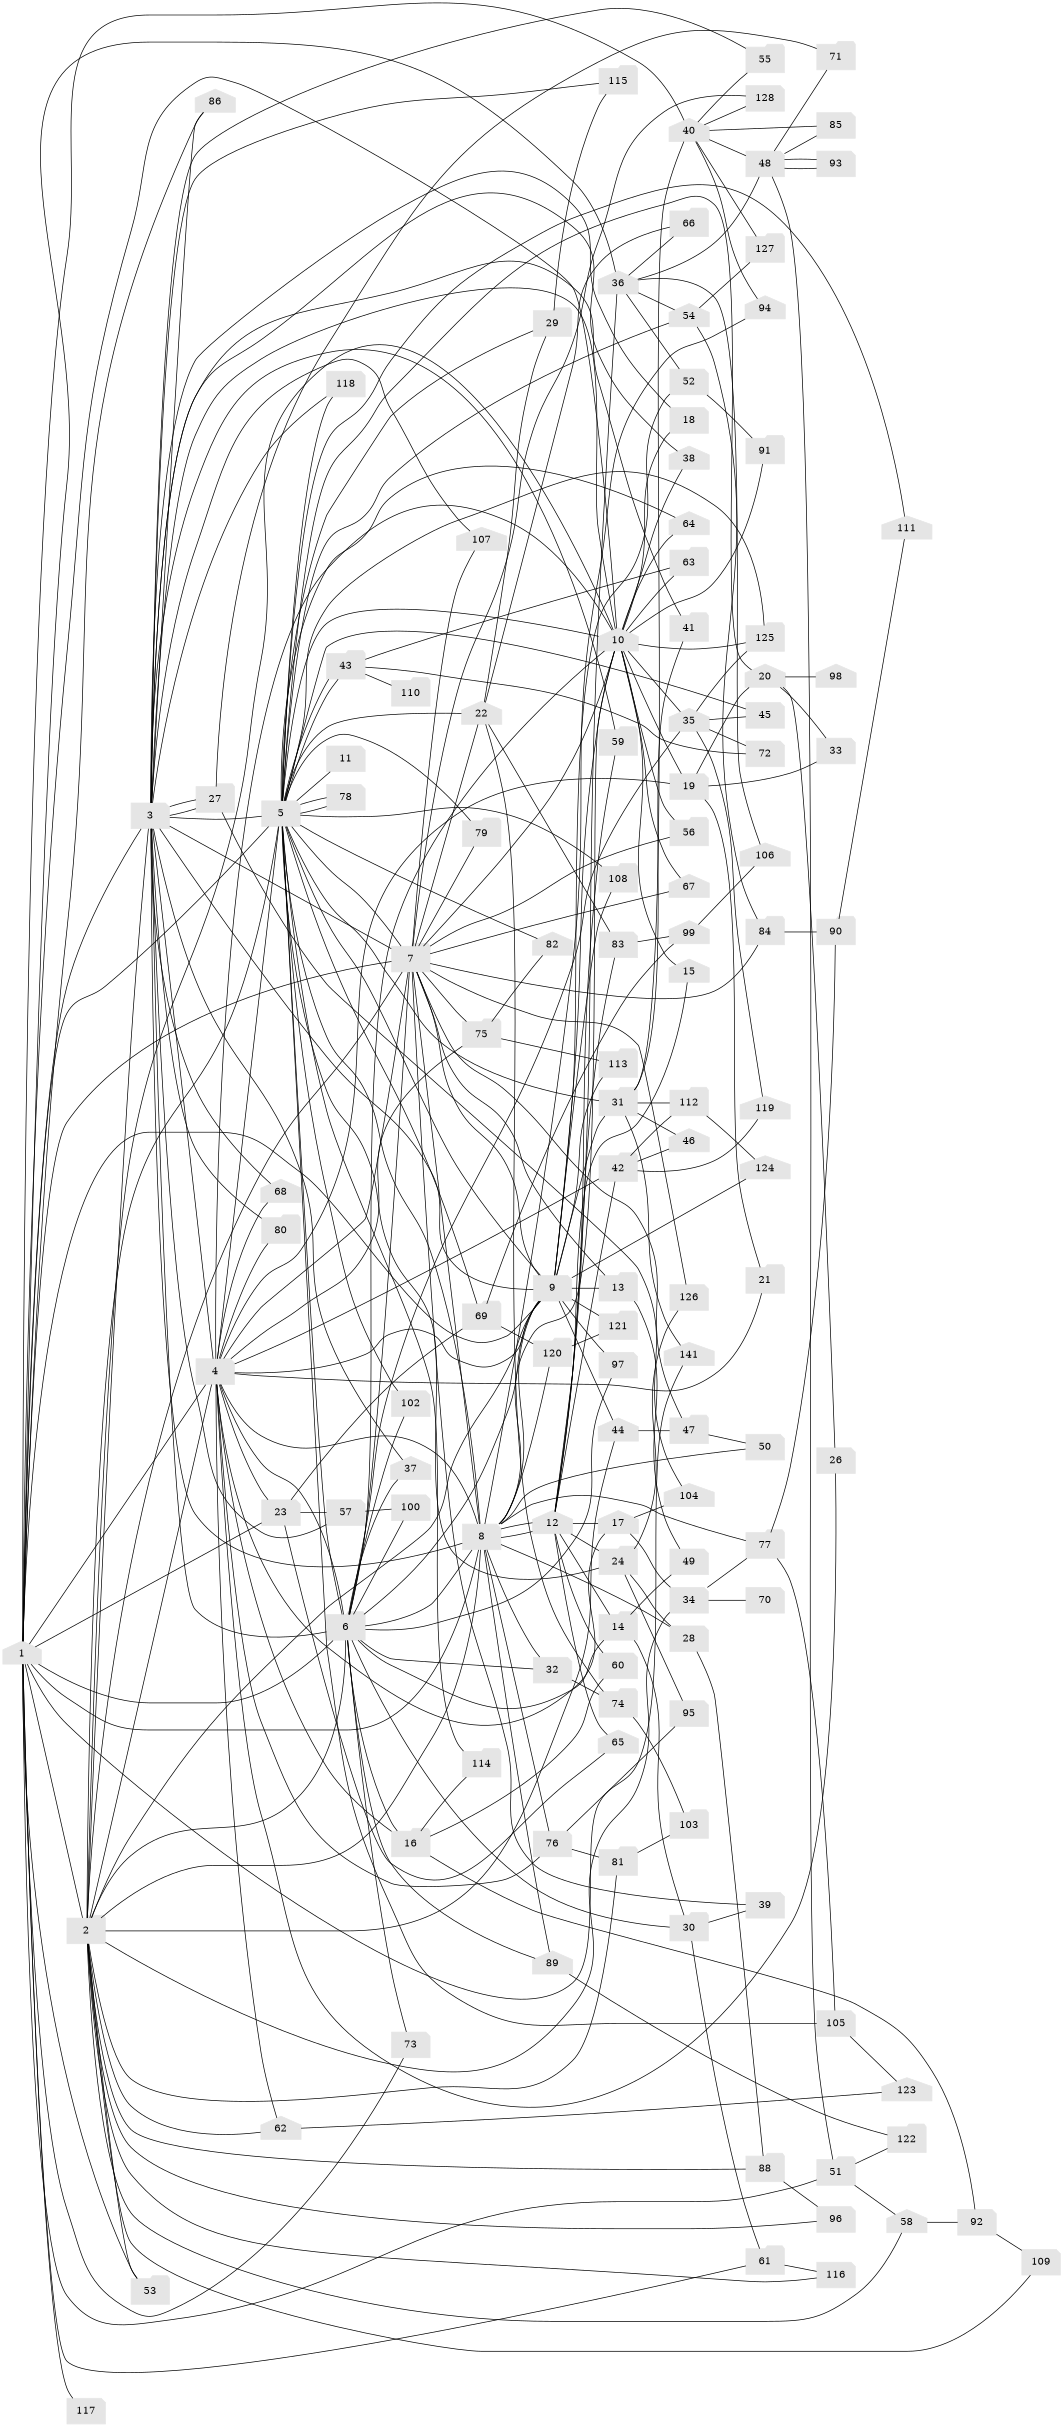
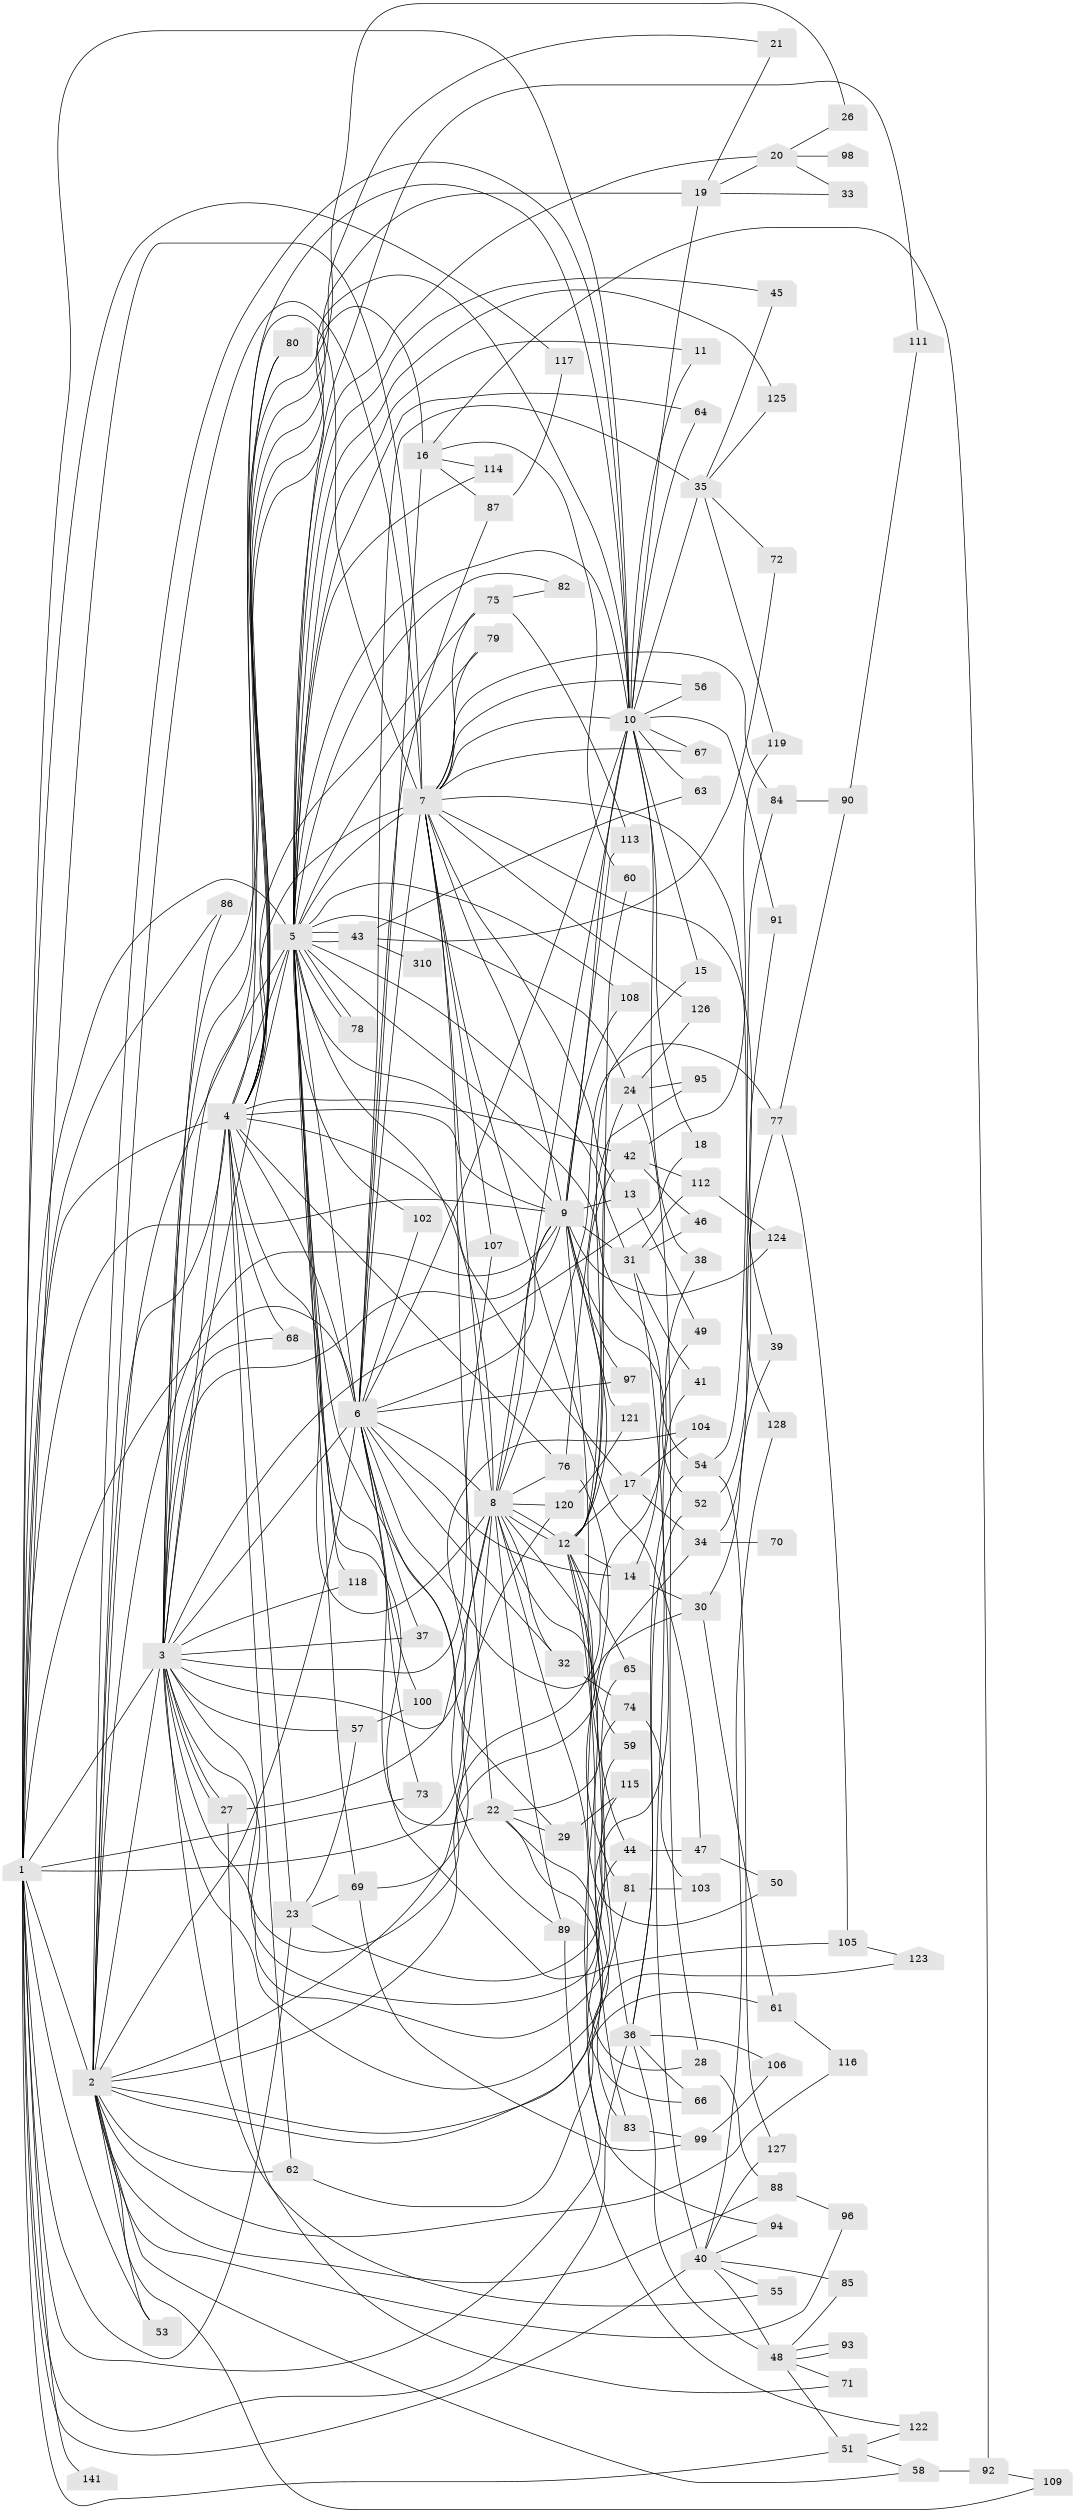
node "87": added
edge "125" -- "10": now "11" -- "10"
node "110": label "110" -> "310"
edge "31" -- "141": removed
